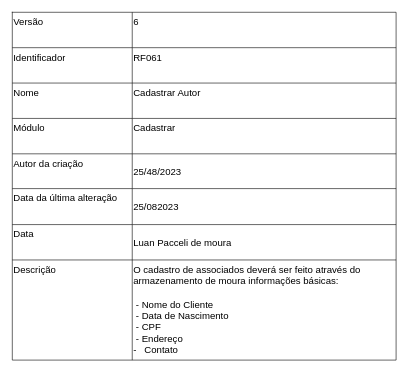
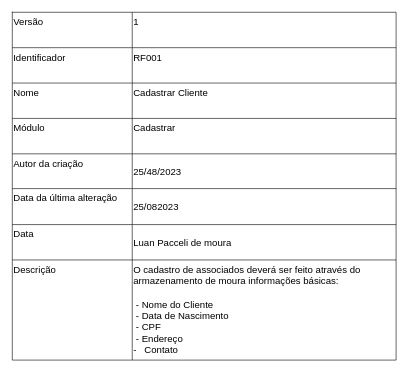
node "6": label "6" -> "1"
node "RF061": label "RF061" -> "RF001"
node "Cadastrar Autor": label "Cadastrar Autor" -> "Cadastrar Cliente"
